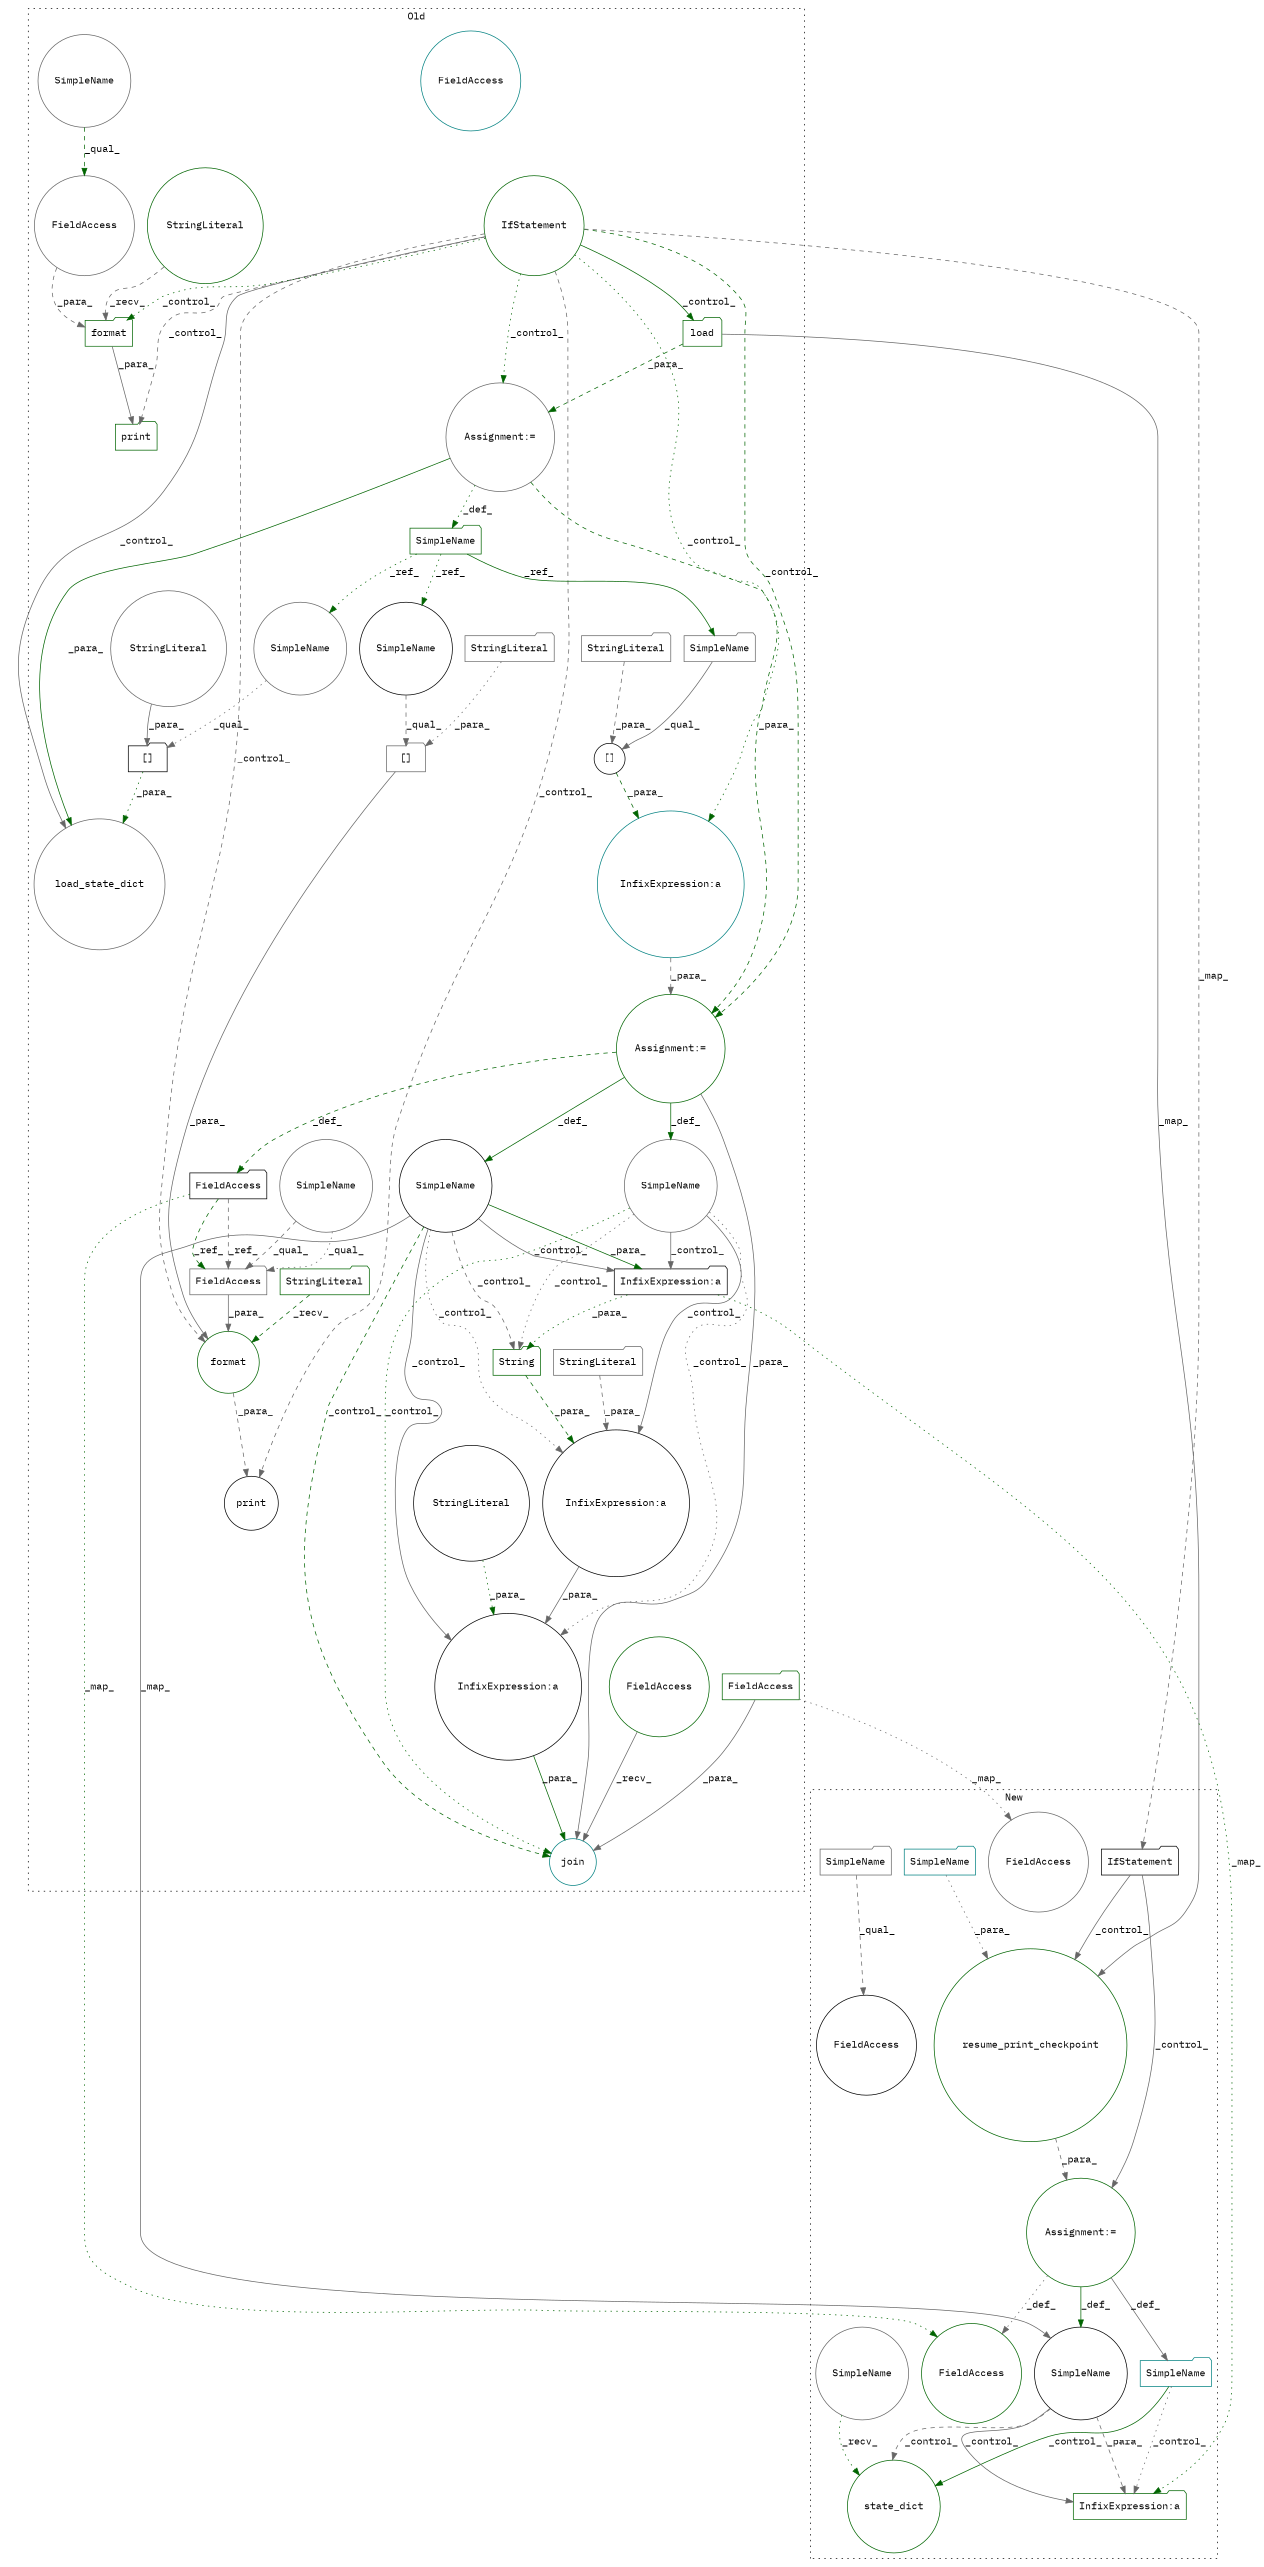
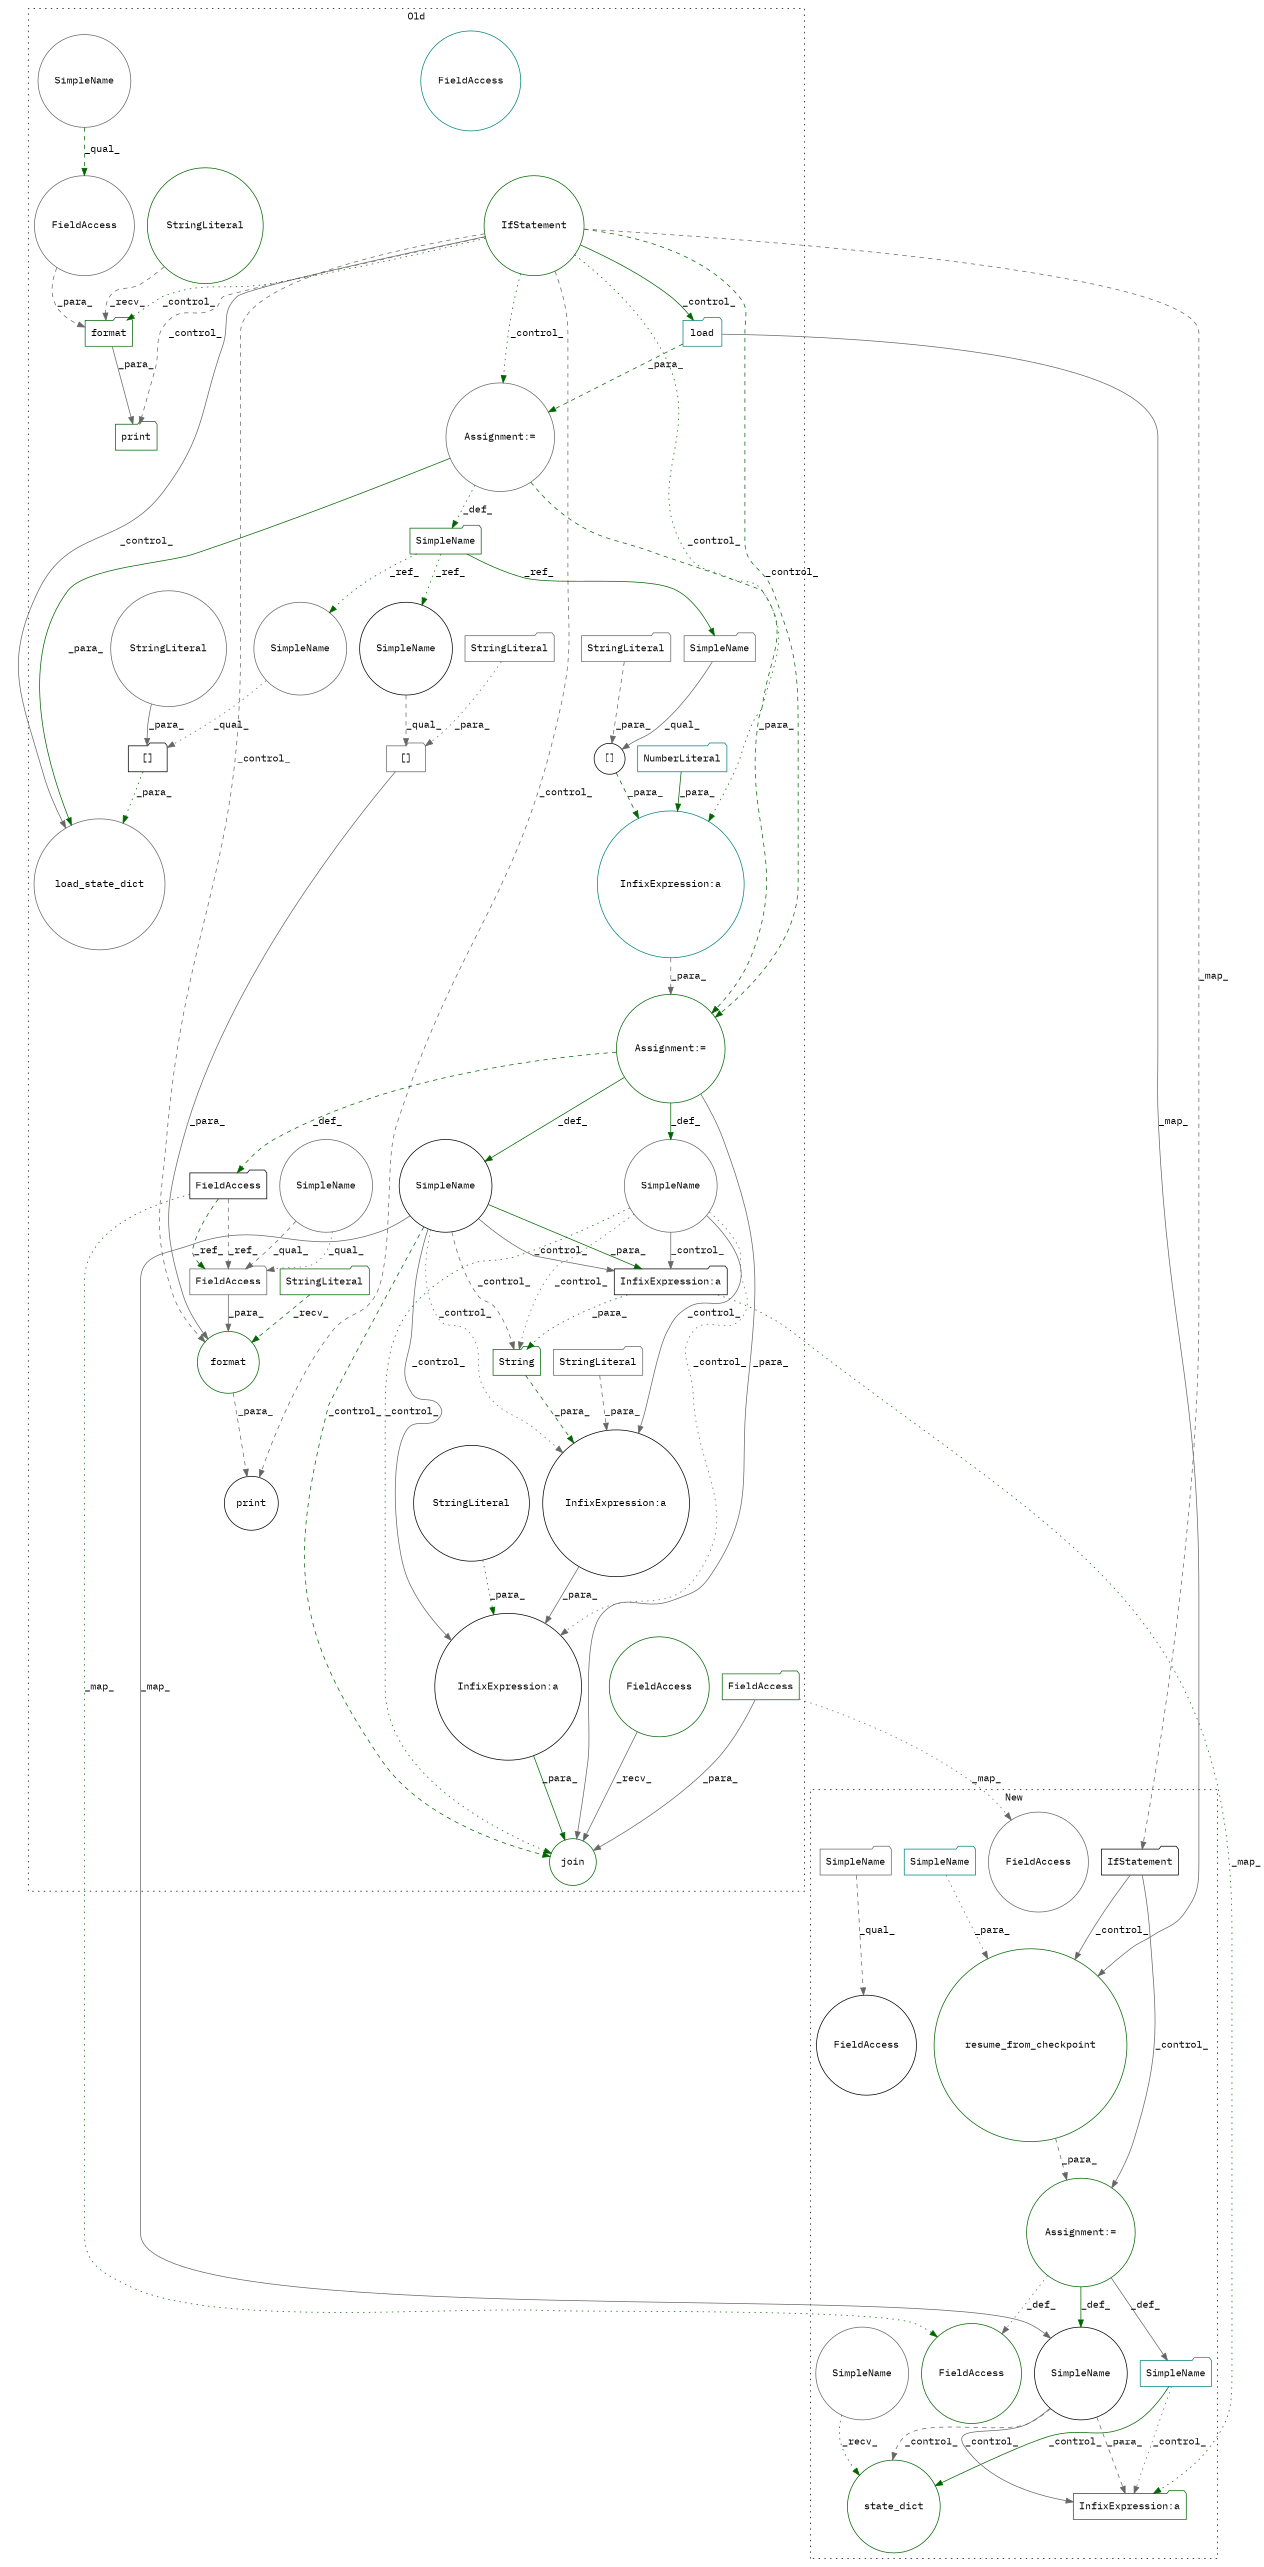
node "load": color darkgreen -> teal
node "NumberLiteral": added
node "join": color teal -> darkgreen
node "resume_print_checkpoint": label "resume_print_checkpoint" -> "resume_from_checkpoint"
